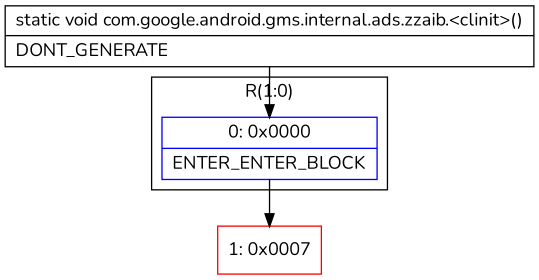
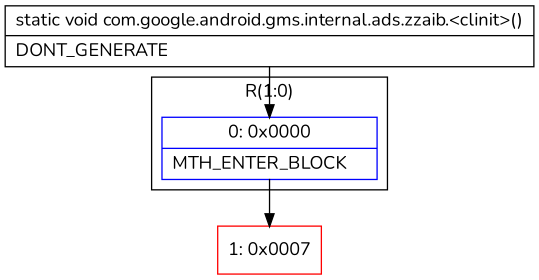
node "0: 0x0000": text "ENTER_ENTER_BLOCK" -> "MTH_ENTER_BLOCK"
